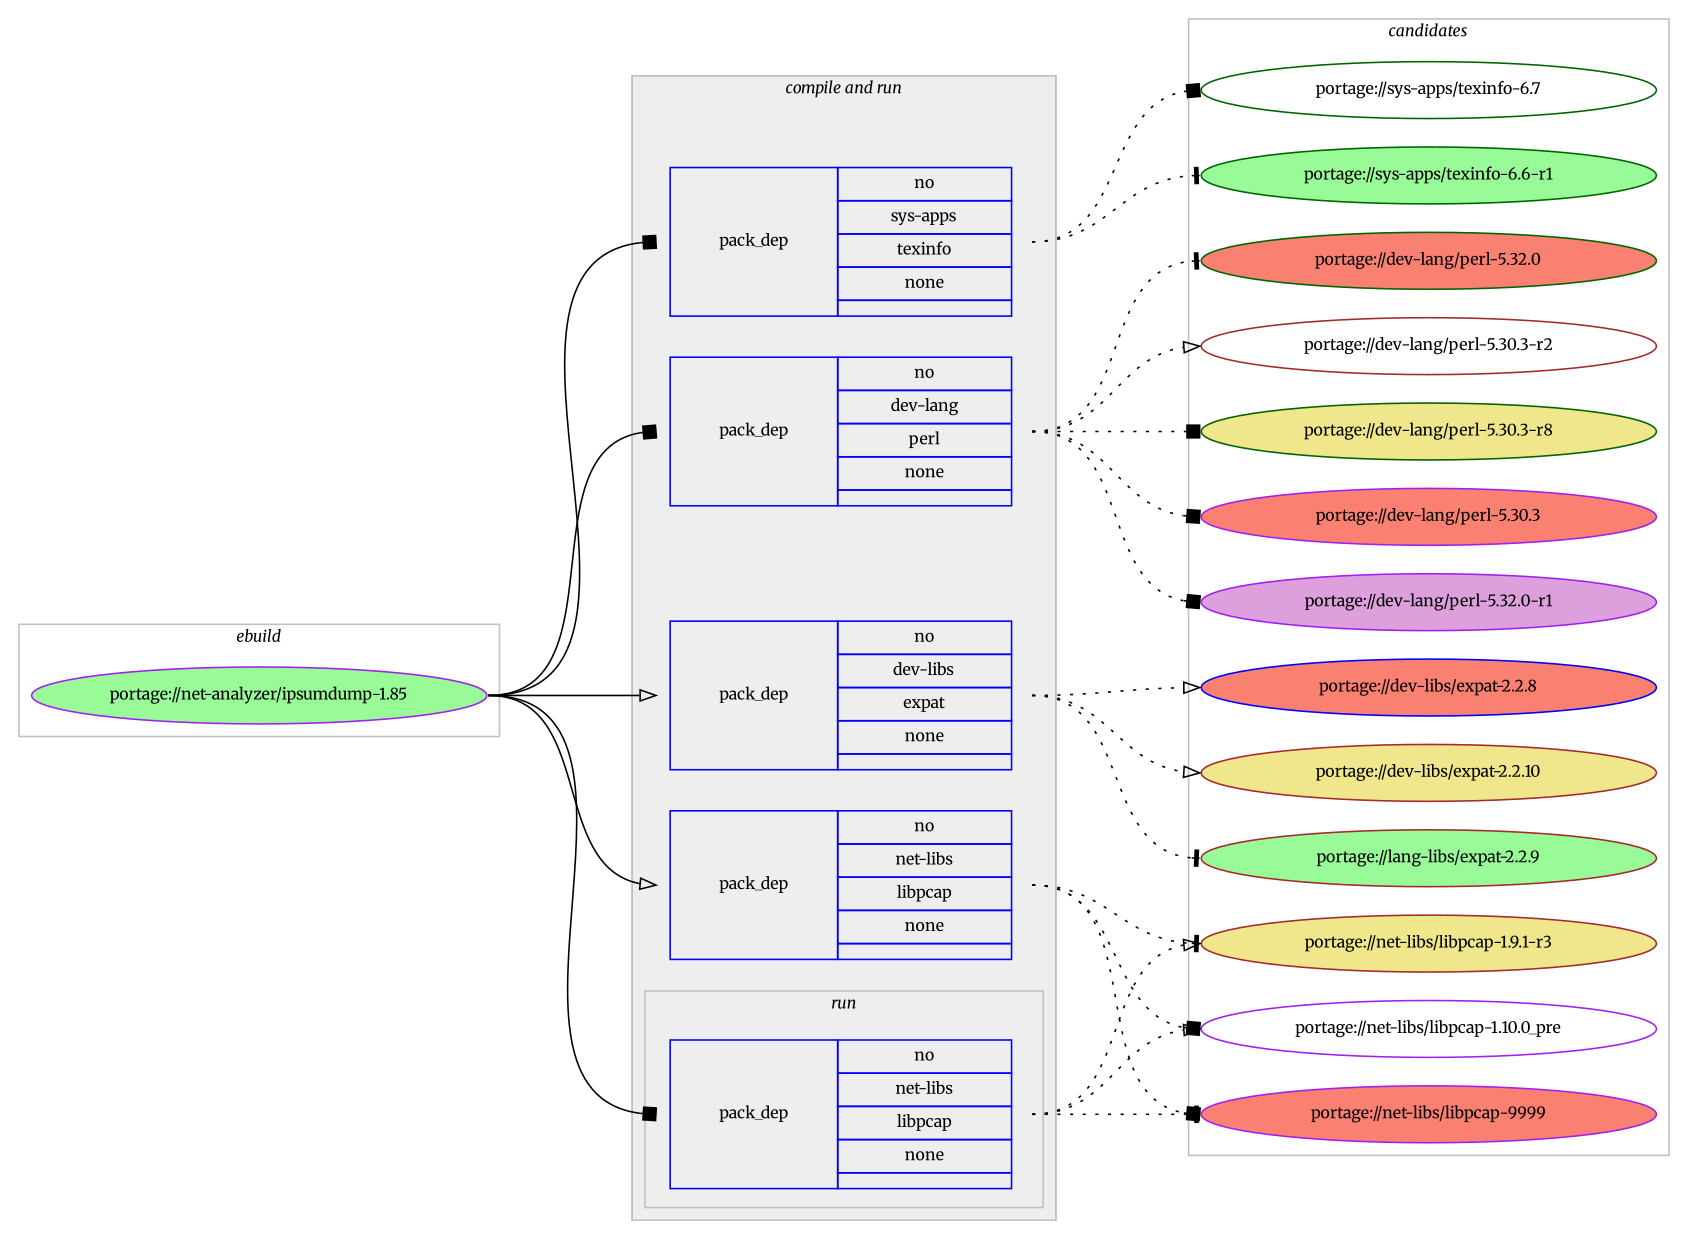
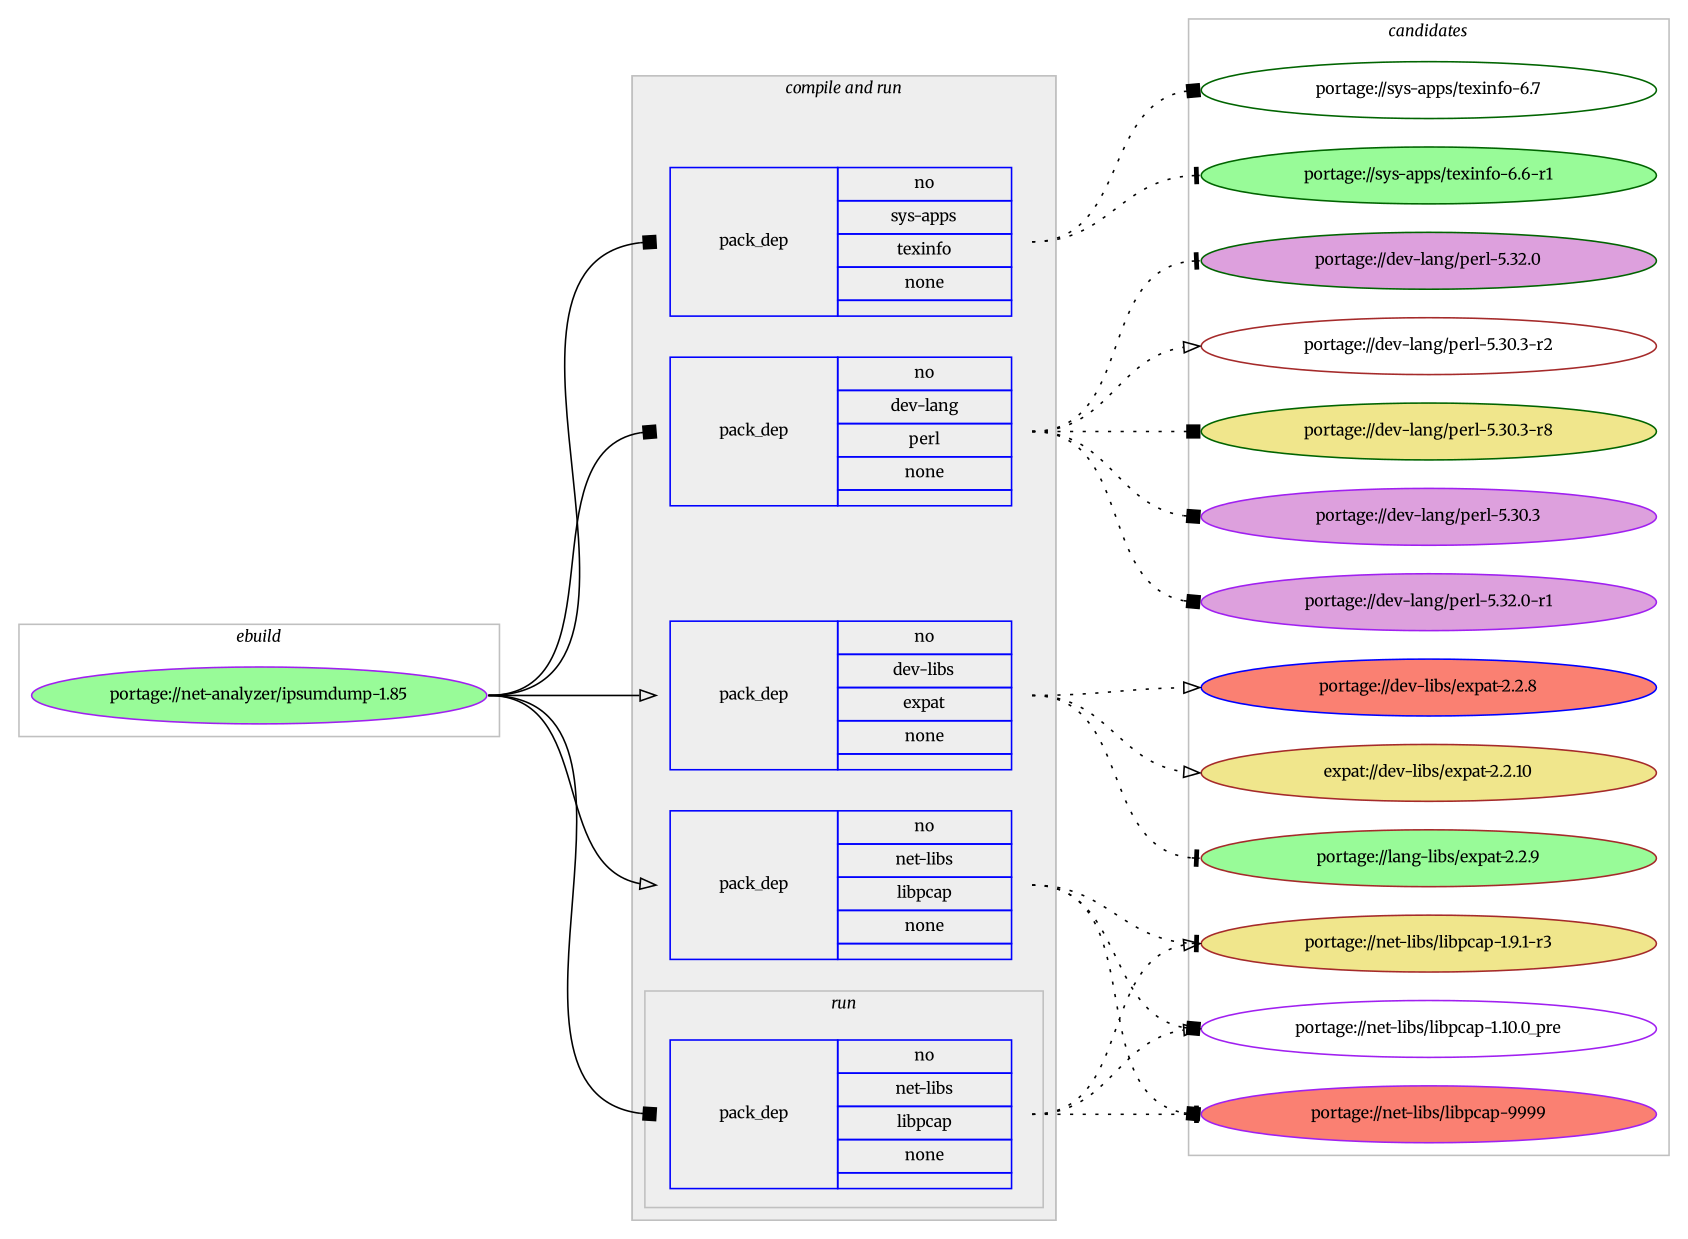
node "portage://dev-lang/perl-5.32.0": fillcolor salmon -> plum
node "portage://dev-lang/perl-5.30.3": fillcolor salmon -> plum
node "portage://dev-libs/expat-2.2.10": label "portage://dev-libs/expat-2.2.10" -> "expat://dev-libs/expat-2.2.10"
